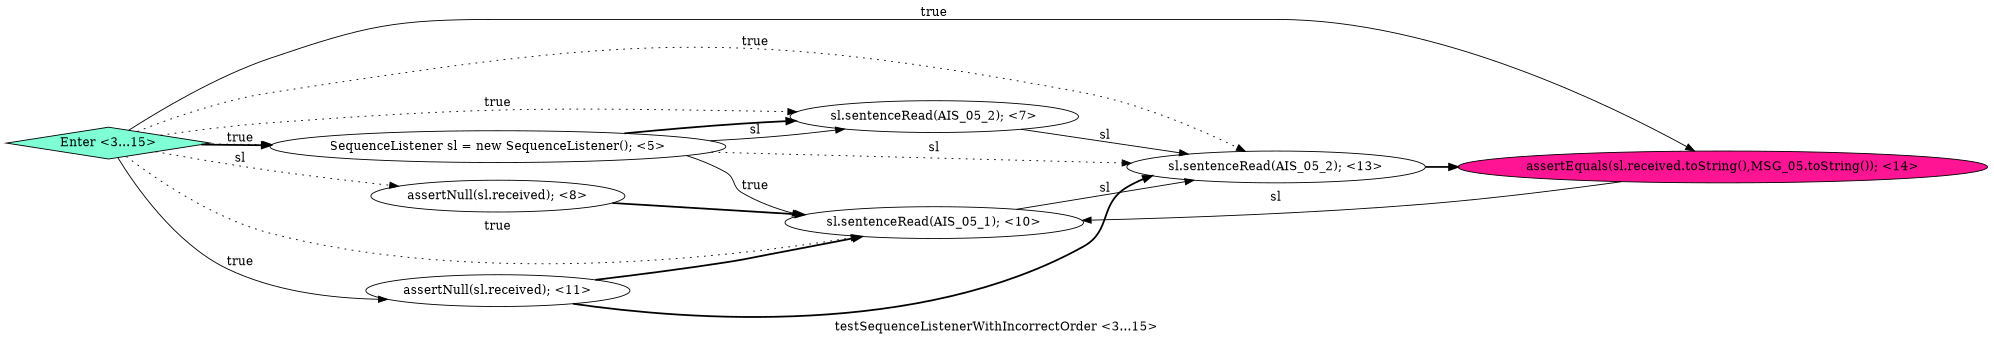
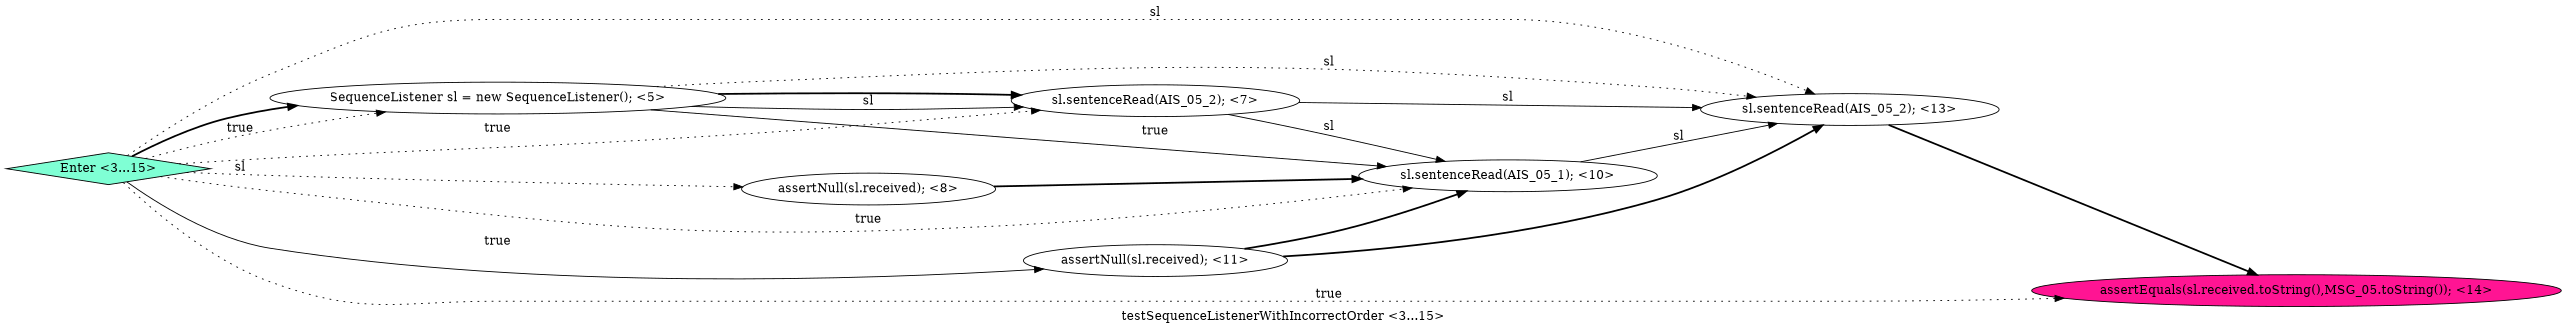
edge "Enter <3...15>" -> "assertEquals(sl.received.toString(),MSG_05.toString()); <14>": style solid -> dotted
edge "Enter <3...15>" -> "sl.sentenceRead(AIS_05_2); <13>": label "true" -> "sl"
edge "assertEquals(sl.received.toString(),MSG_05.toString()); <14>" -> "sl.sentenceRead(AIS_05_1); <10>": now "sl.sentenceRead(AIS_05_2); <7>" -> "sl.sentenceRead(AIS_05_1); <10>"
